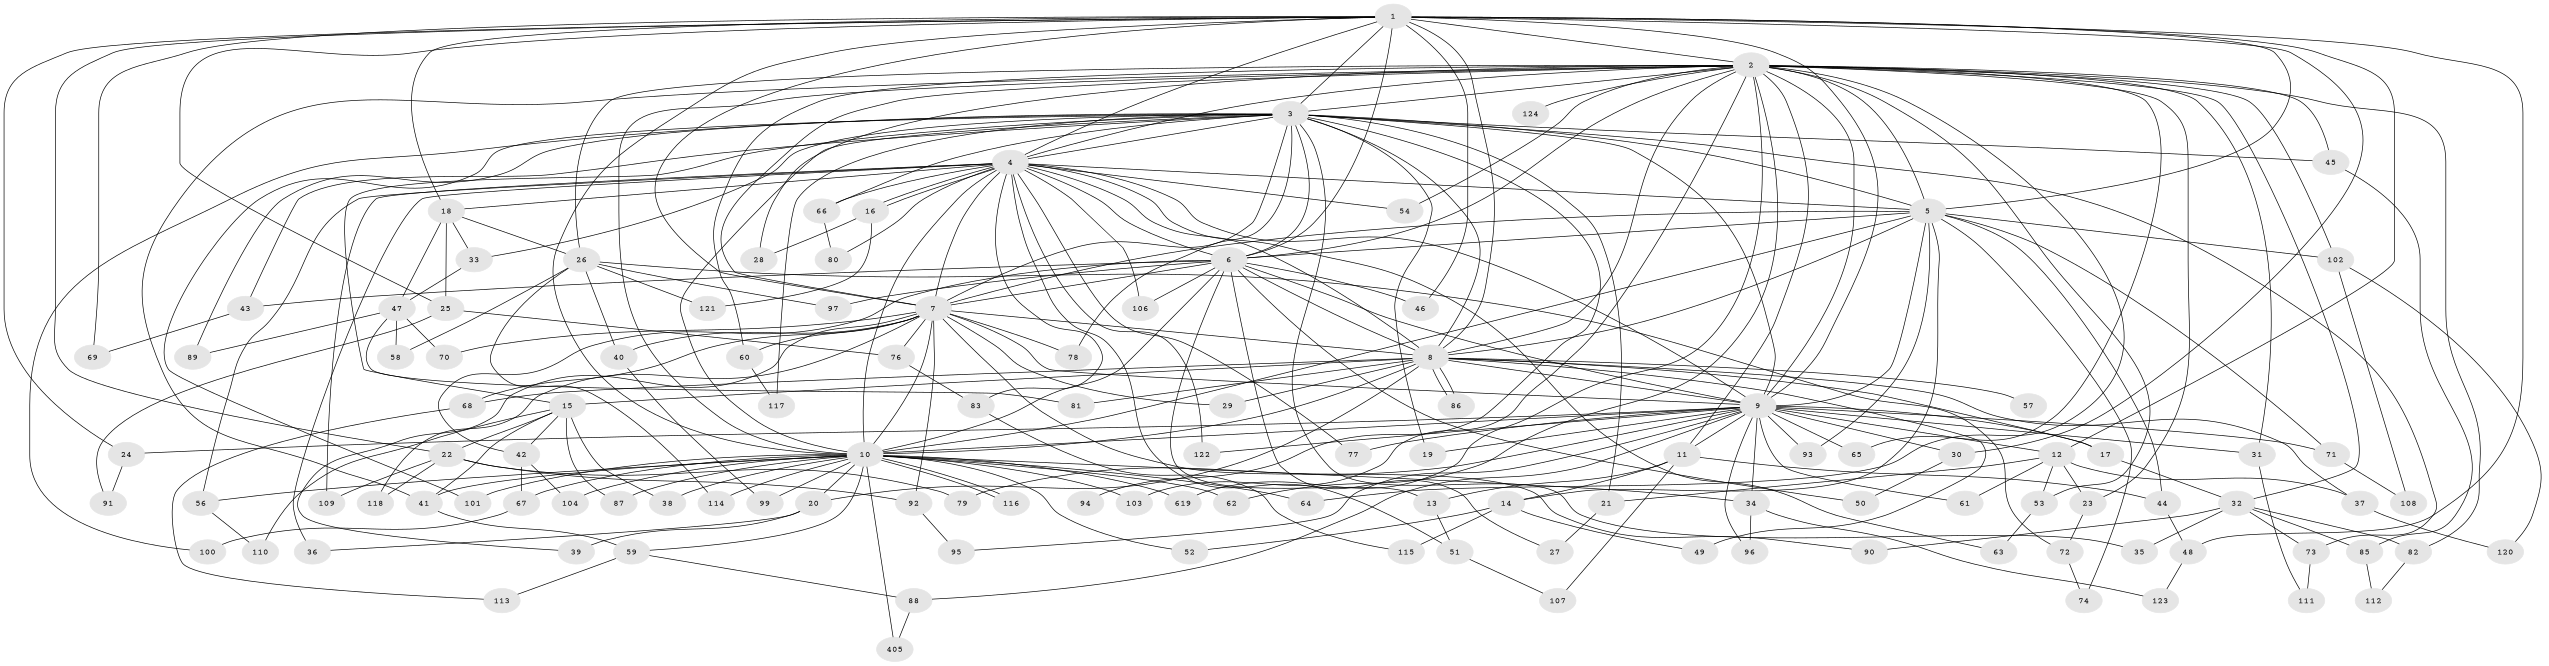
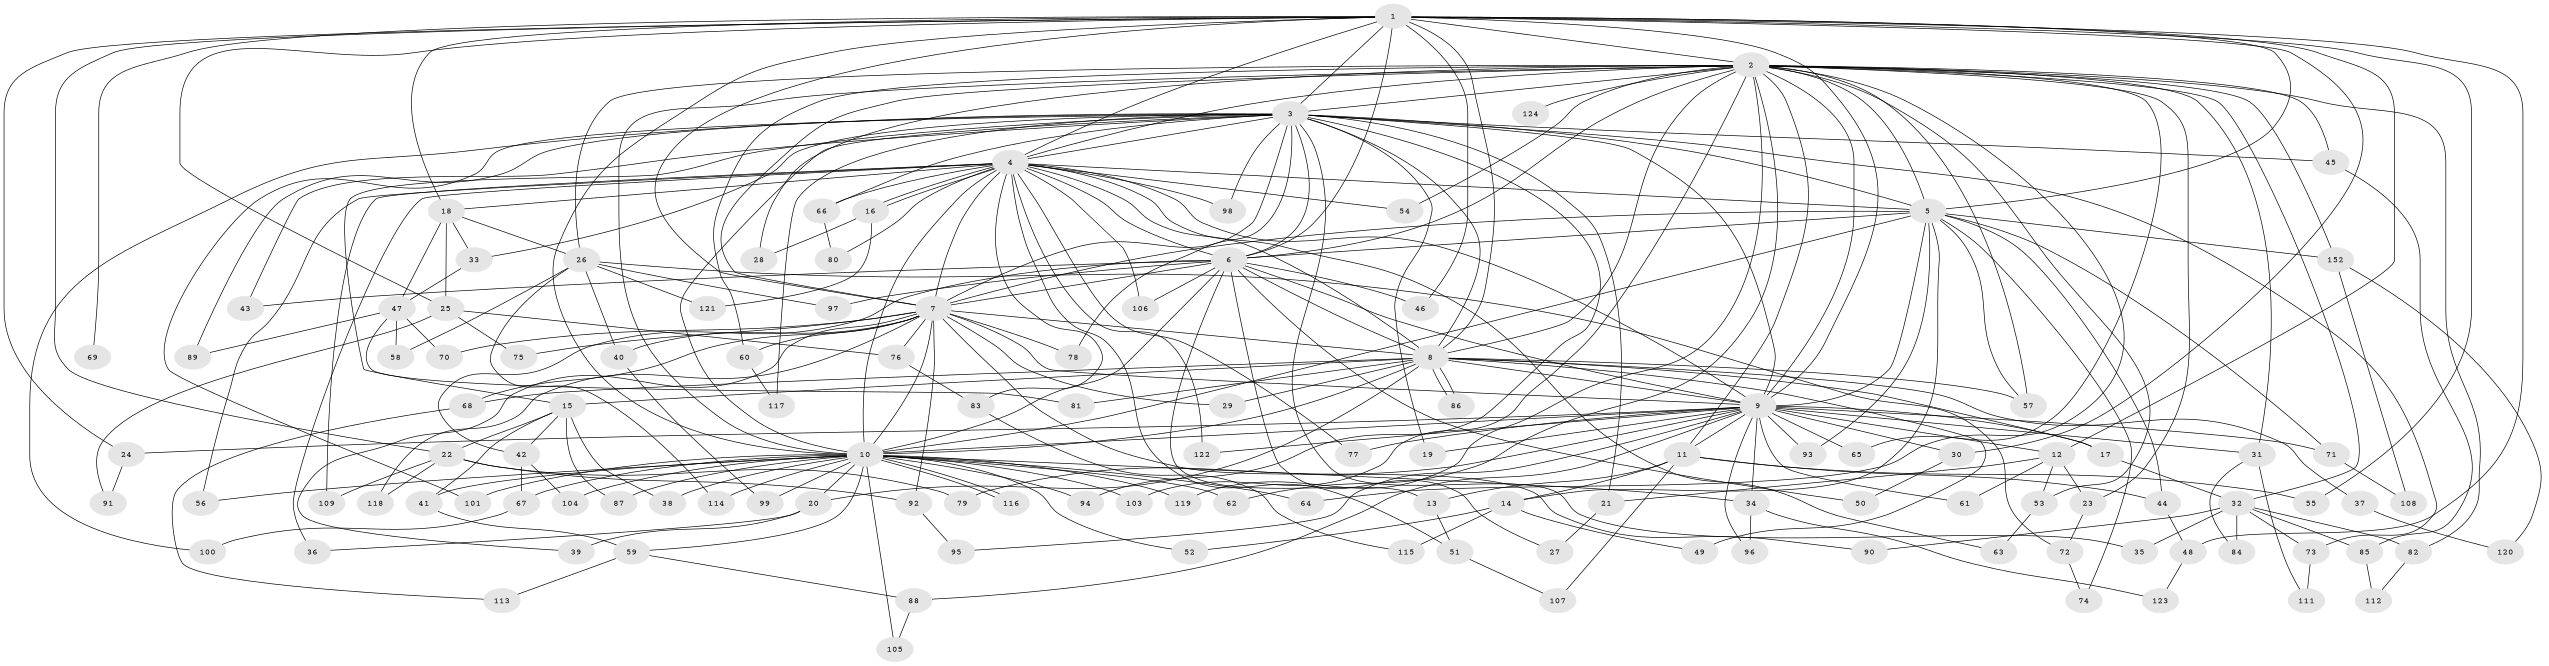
edge "2" -- "41": now "2" -- "57"
node "98": added
node "102": label "102" -> "152"
edge "5" -- "8": now "5" -- "57"
edge "43" -- "69": removed
node "75": added
edge "10" -- "94": added
edge "12" -- "37": removed
node "619": label "619" -> "119"
node "55": added
node "110": removed
node "84": added
node "405": label "405" -> "105"
